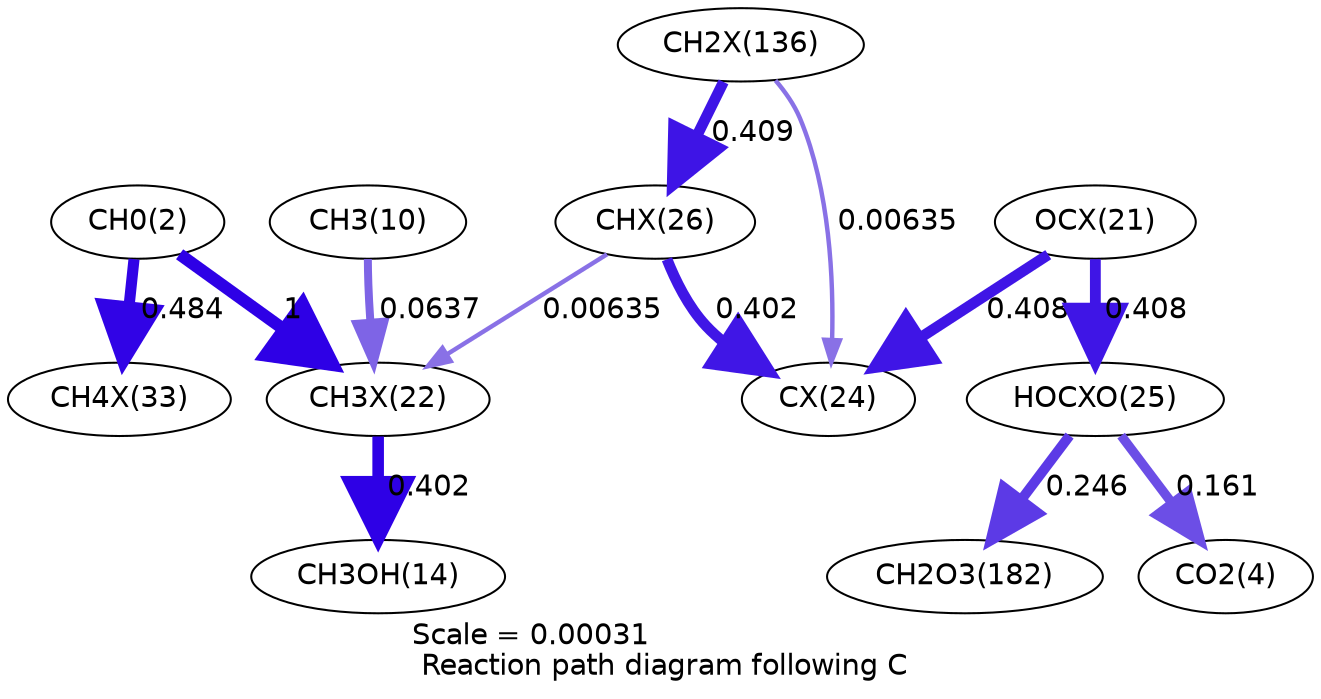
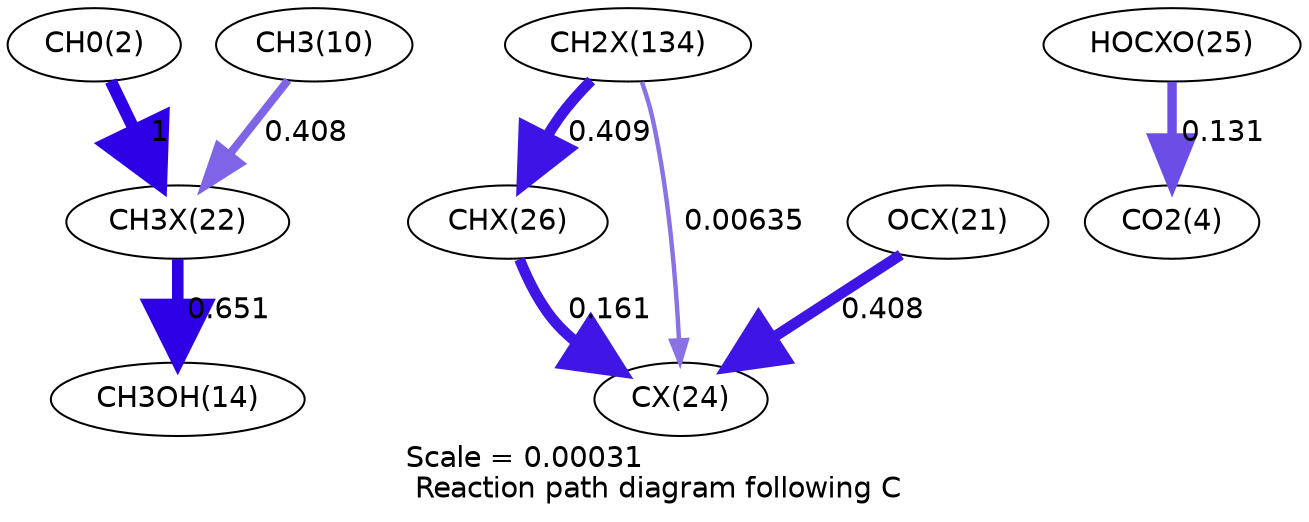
node "CH2X(136)": label "CH2X(136)" -> "CH2X(134)"
edge "OCX(21)" -> "HOCXO(25)": removed, label "0.408"
edge "CHX(26)" -> "CH3X(22)": removed, label "0.00635"
edge "CH3(10)" -> "CH3X(22)": label " 0.0637" -> " 0.408"
edge "CHX(26)" -> "CX(24)": label " 0.402" -> " 0.161"
node "CH4X(33)": removed
edge "CH3X(22)" -> "CH3OH(14)": label " 0.402" -> " 0.651"
edge "HOCXO(25)" -> "CO2(4)": label " 0.161" -> " 0.131"
node "CH2O3(182)": removed
